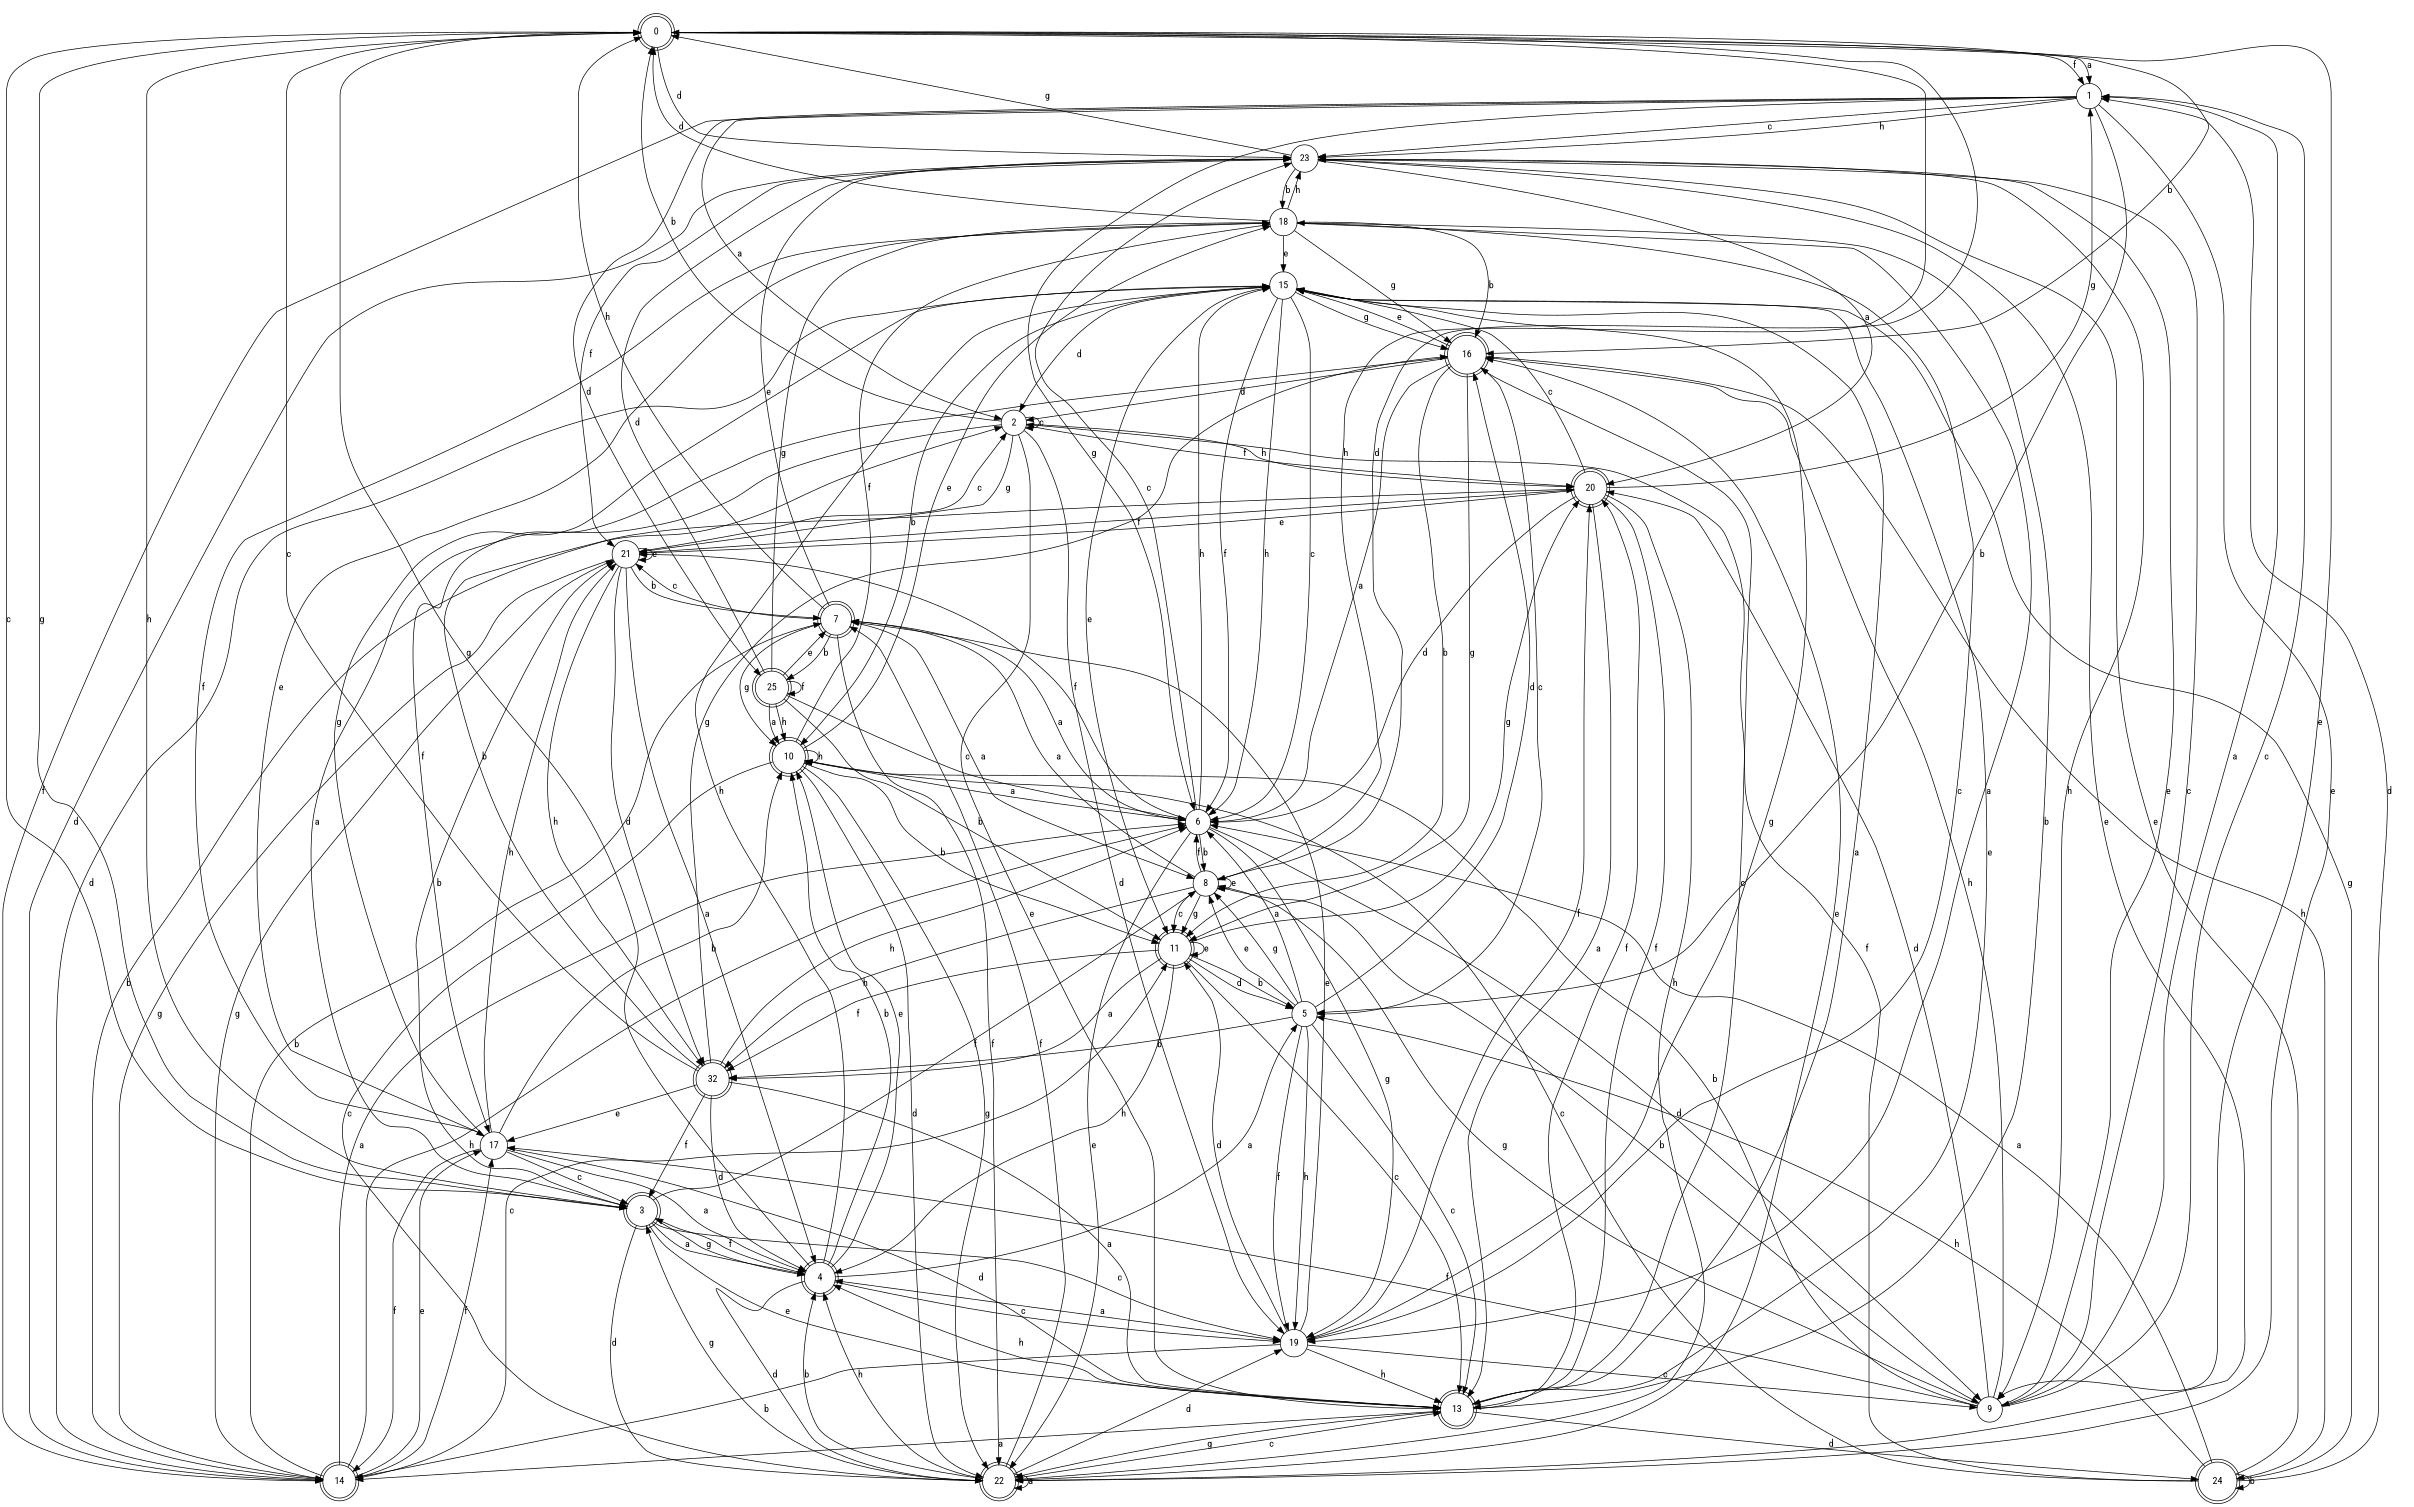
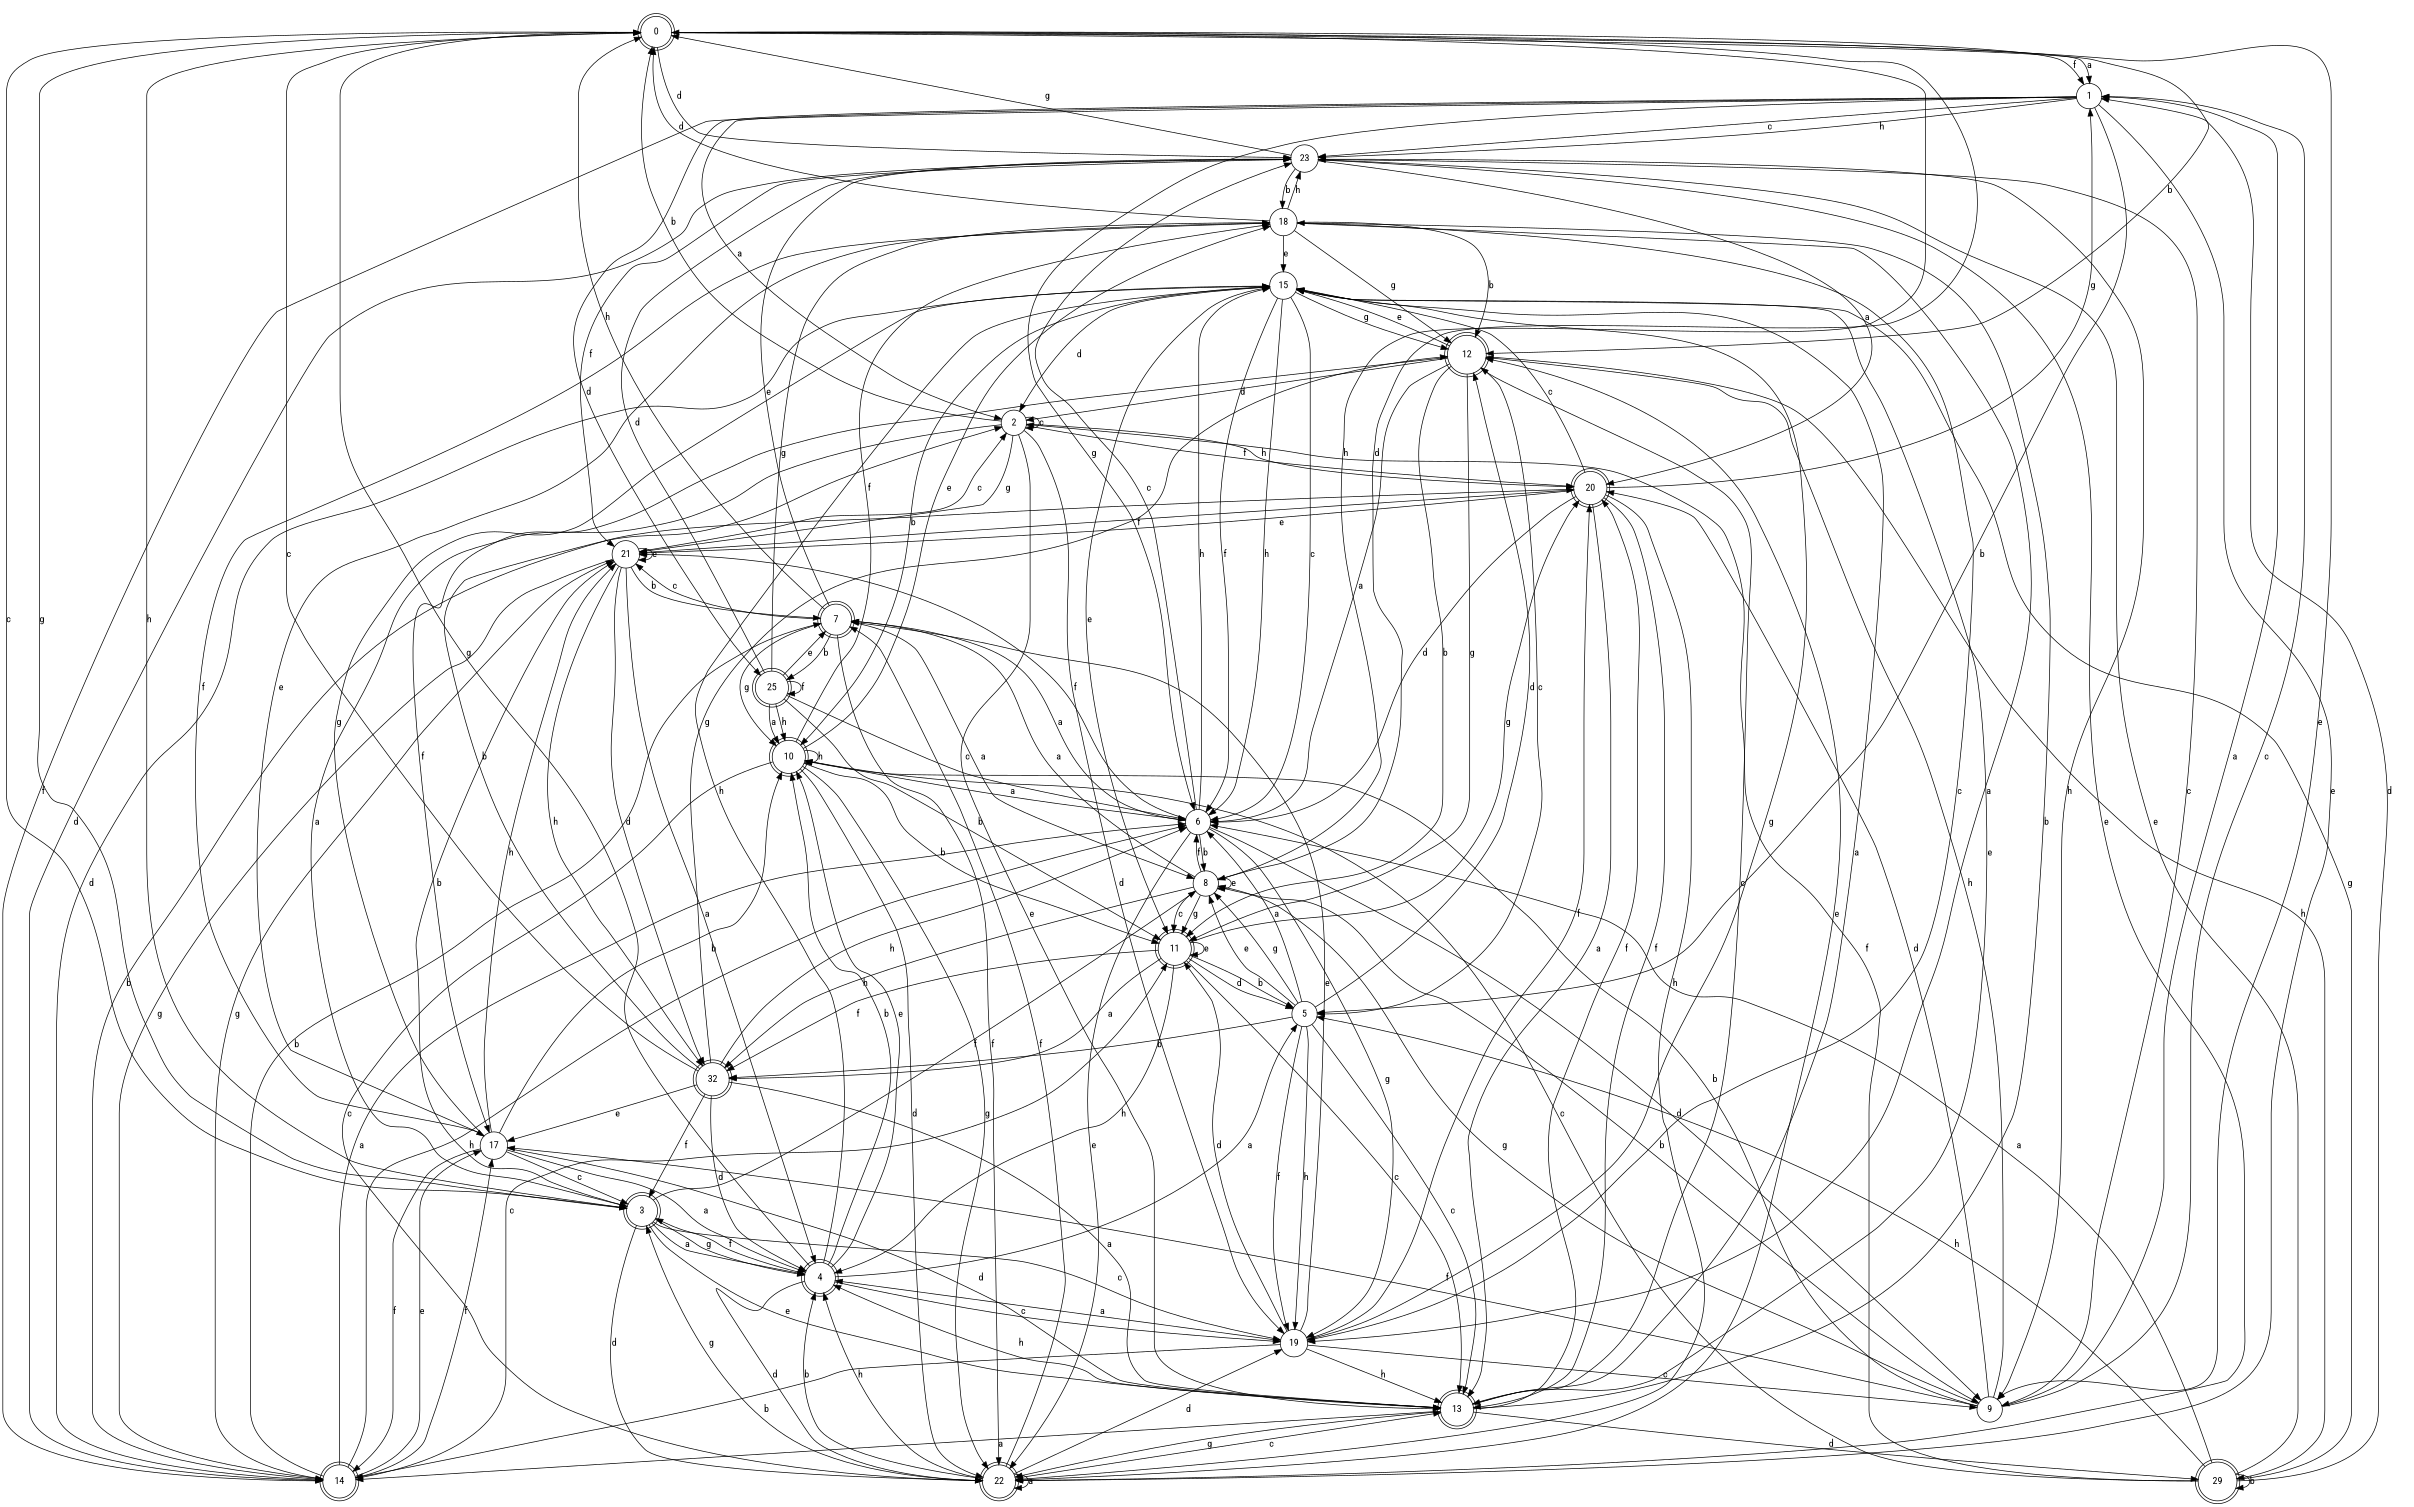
node "16": label "16" -> "12"
edge "9" -> "23": removed, label "e"
node "24": label "24" -> "29"
